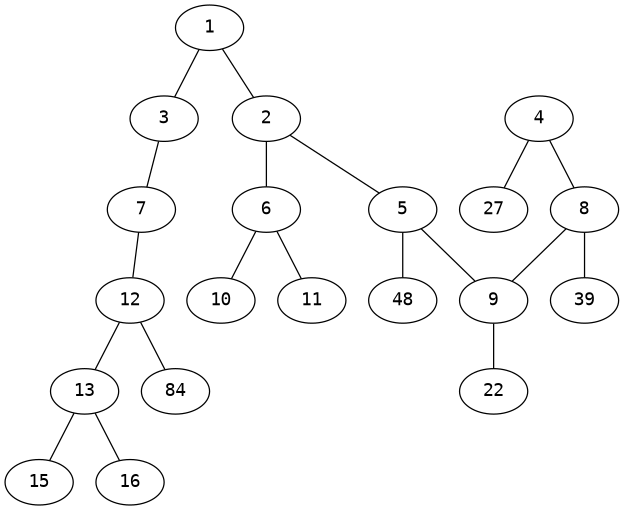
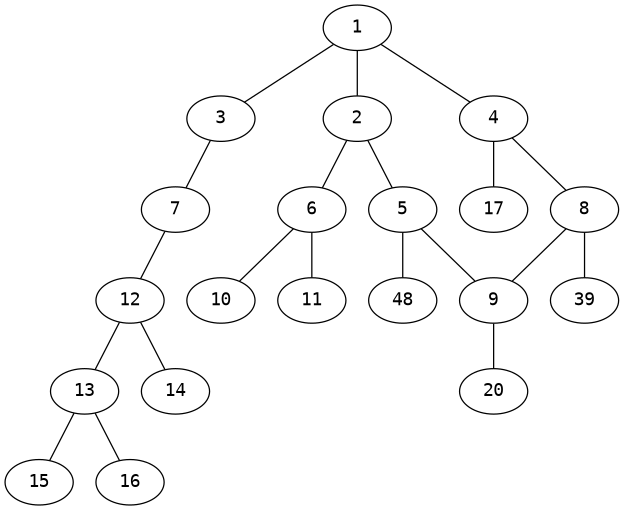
edge "1" -- "4": added
node "27": label "27" -> "17"
node "84": label "84" -> "14"
node "22": label "22" -> "20"
